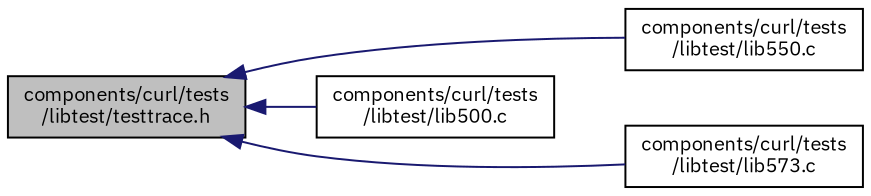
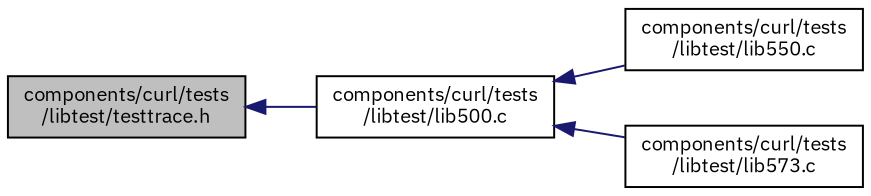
edge "components/curl/tests /libtest/lib550.c" -> "components/curl/tests /libtest/testtrace.h": now "components/curl/tests /libtest/lib550.c" -> "components/curl/tests /libtest/lib500.c"
edge "components/curl/tests /libtest/lib573.c" -> "components/curl/tests /libtest/testtrace.h": now "components/curl/tests /libtest/lib573.c" -> "components/curl/tests /libtest/lib500.c"
